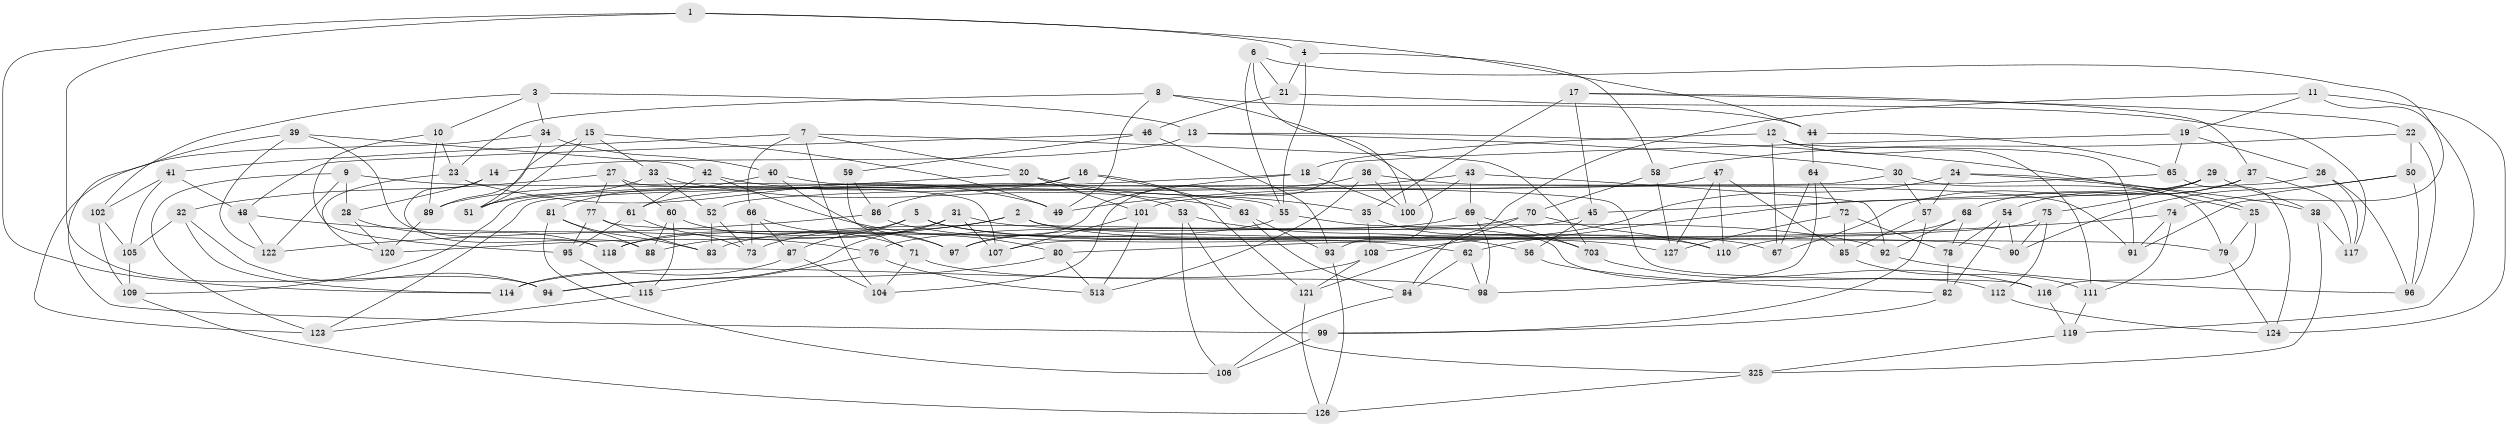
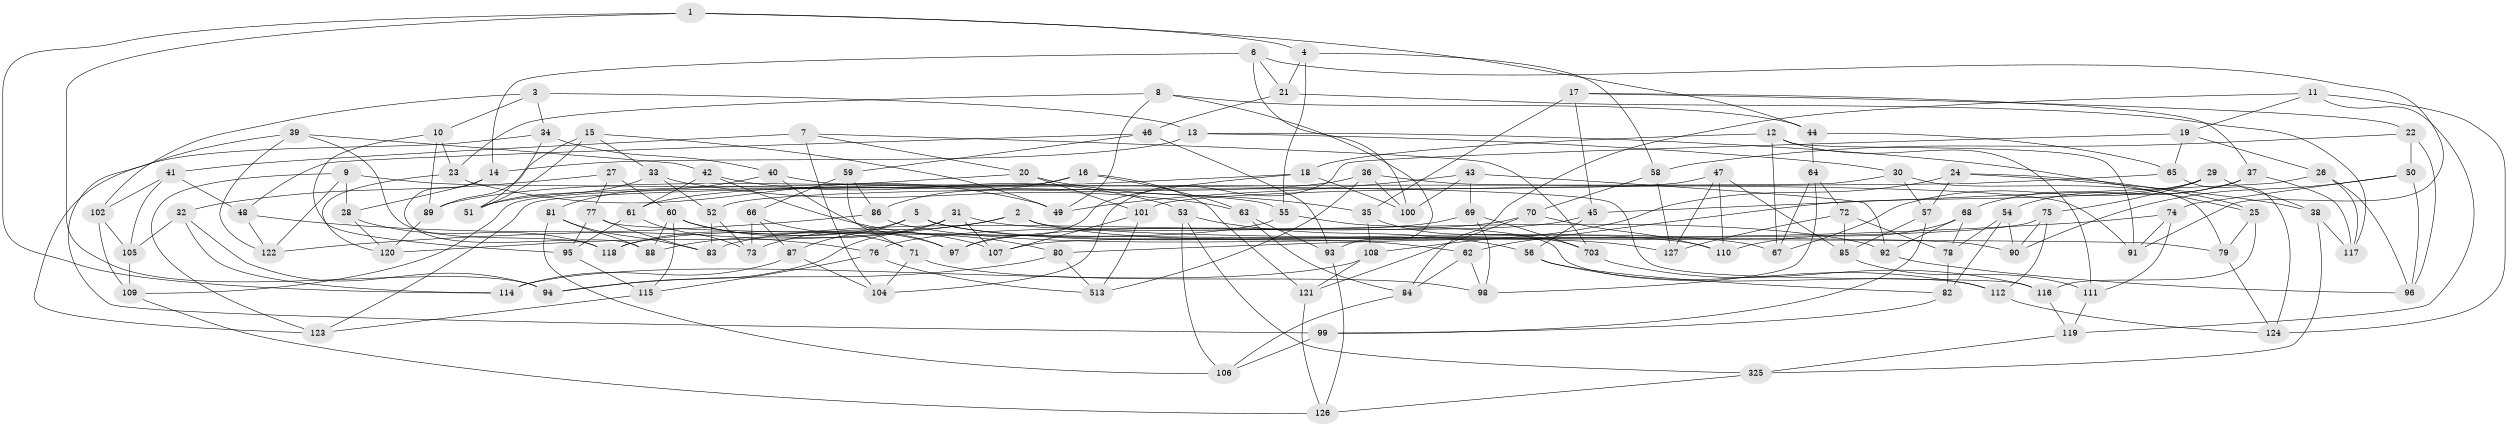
edge "6" -- "55": now "6" -- "14"
edge "7" -- "66": now "59" -- "66"
edge "27" -- "107": now "60" -- "107"
edge "56" -- "112": added
